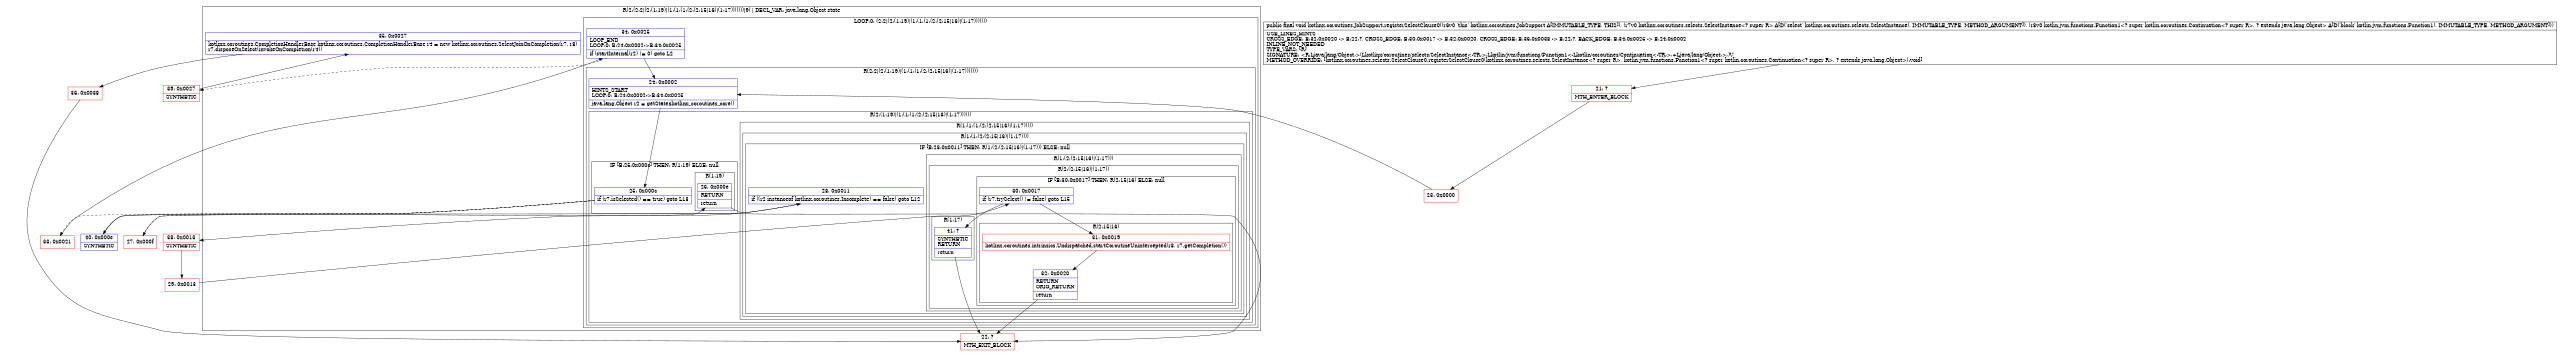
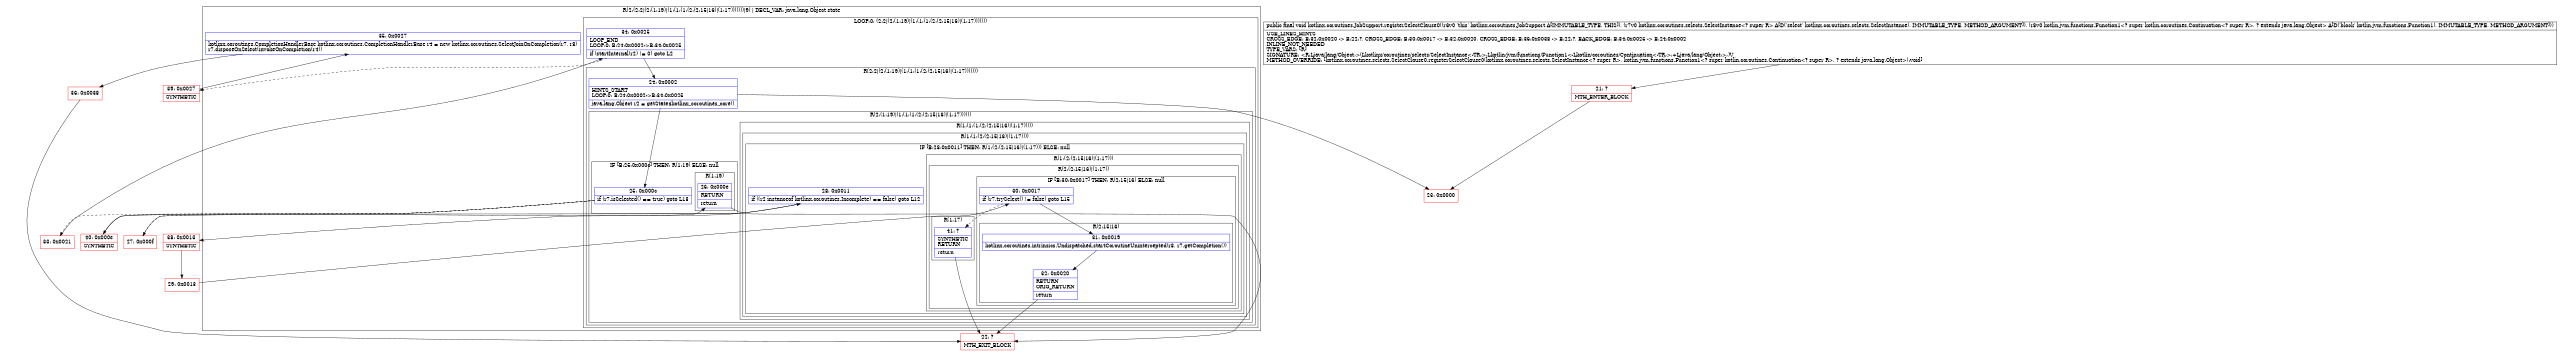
edge "23: 0x0000" -> "24: 0x0002": reversed
edge "30: 0x0017" -> "41: ?": style solid -> dashed
node "40: 0x000e": color blue -> red
node "31: 0x0019": color red -> blue
